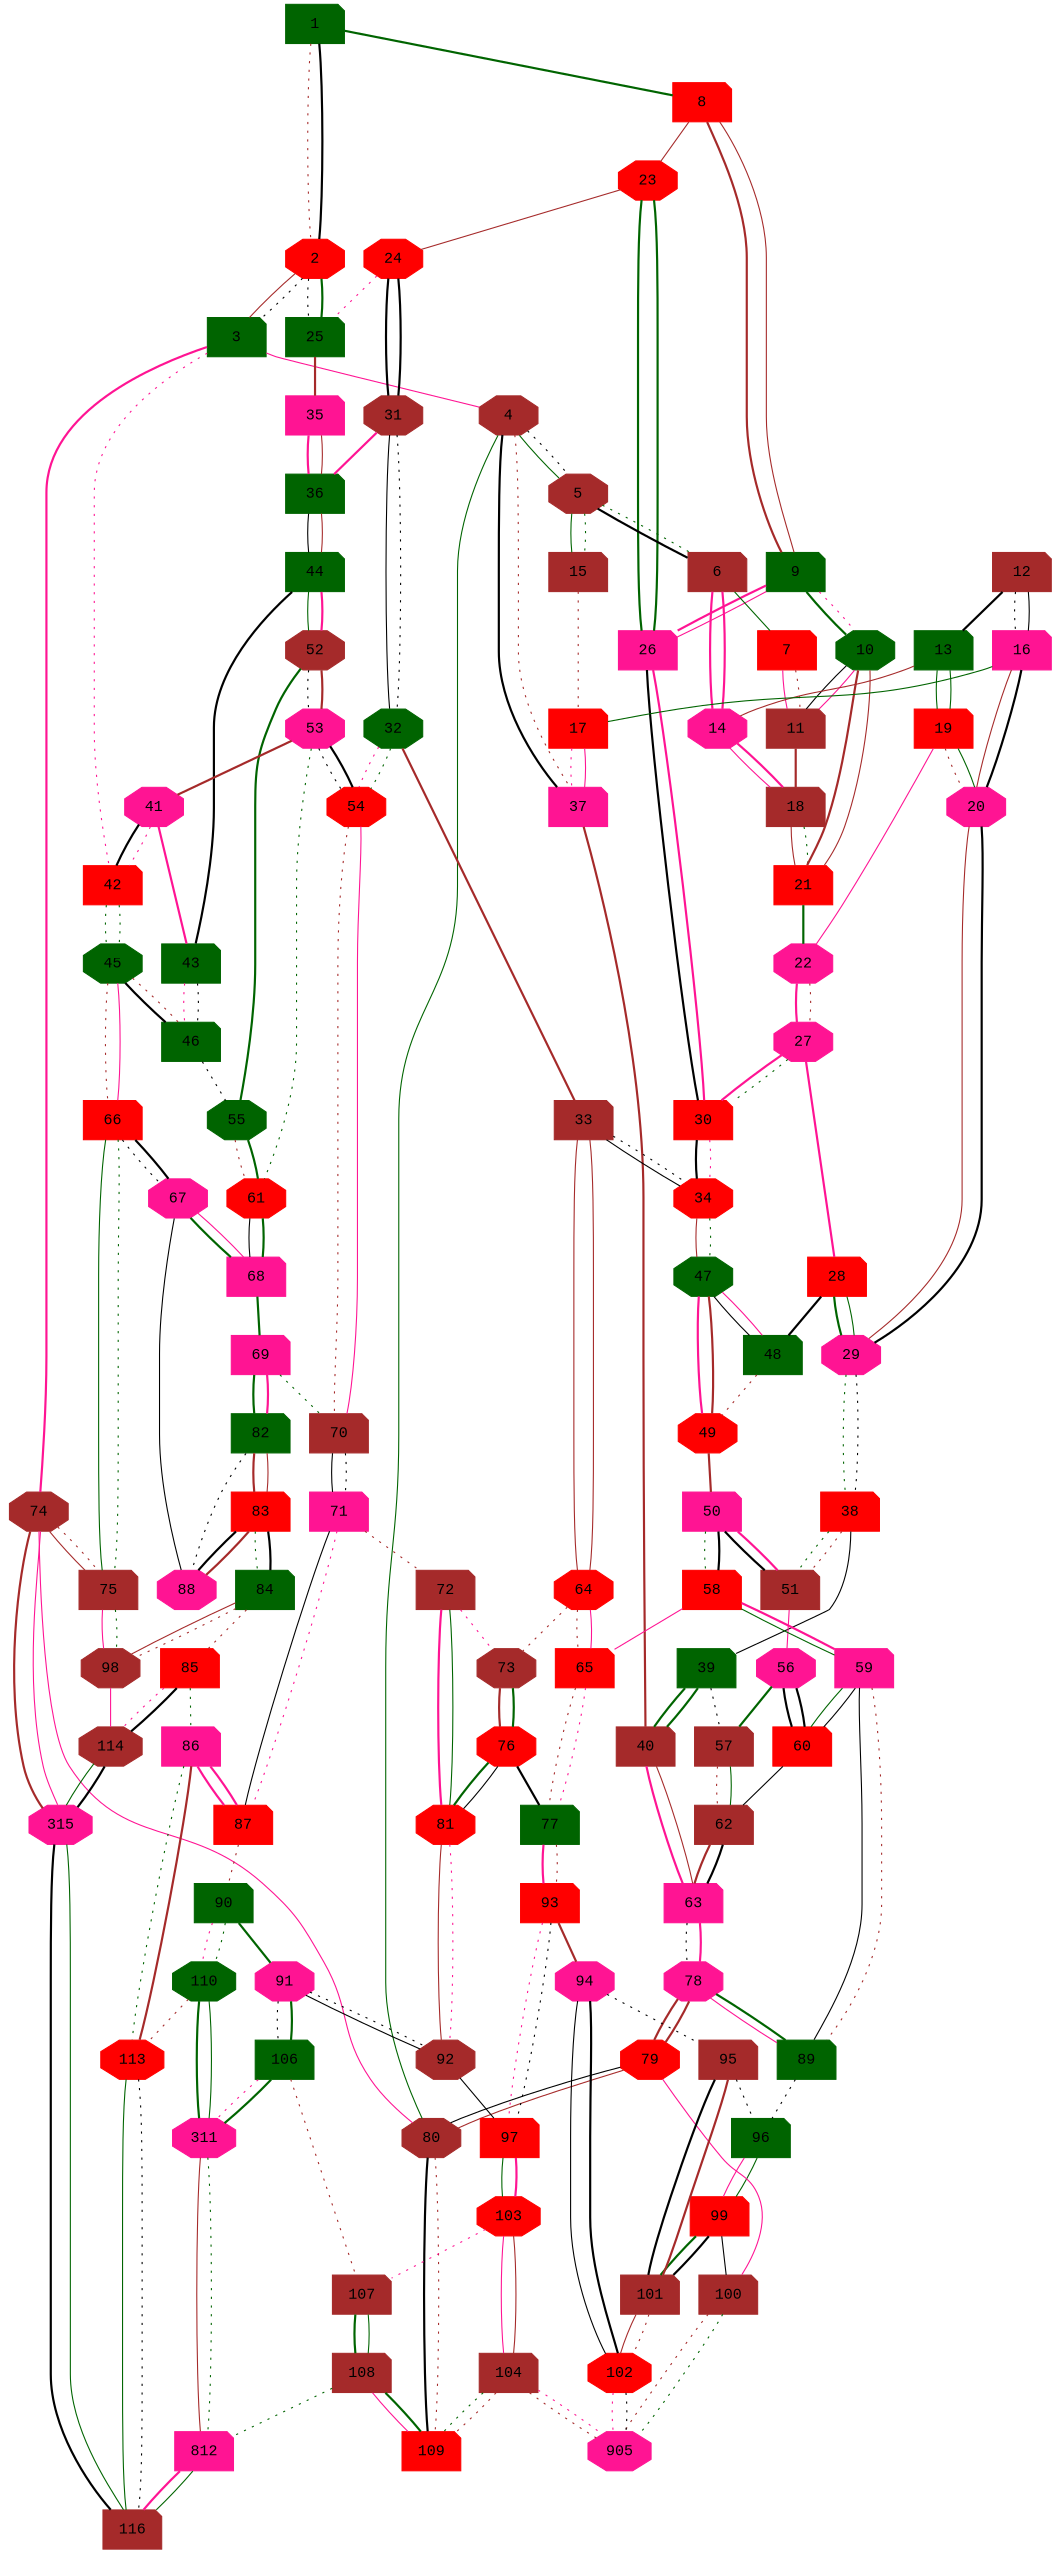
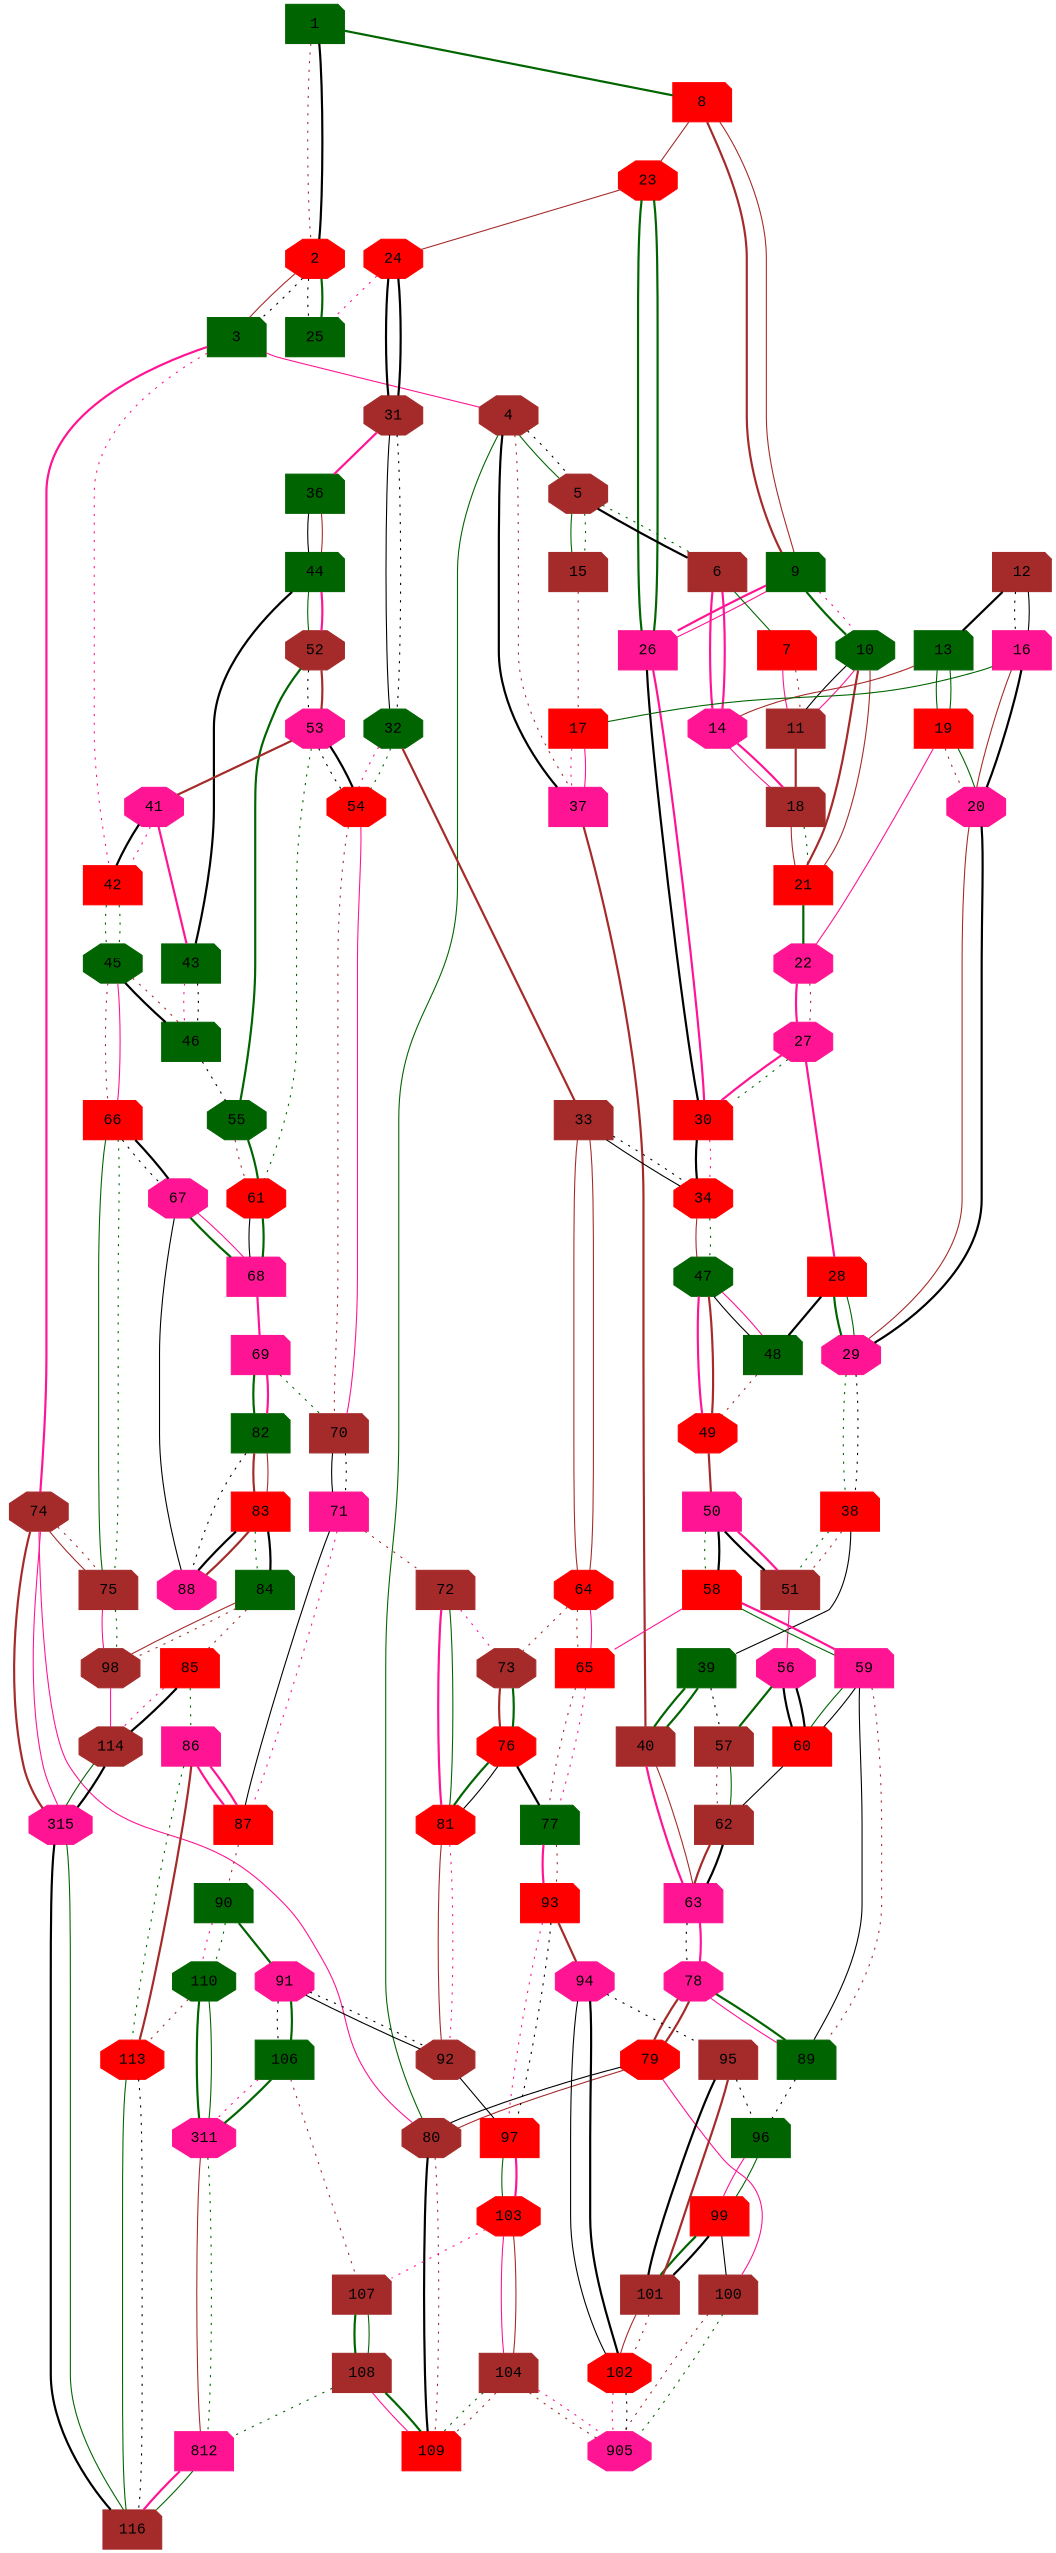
node "35": removed
edge "68" -- "69": color darkgreen -> deeppink
